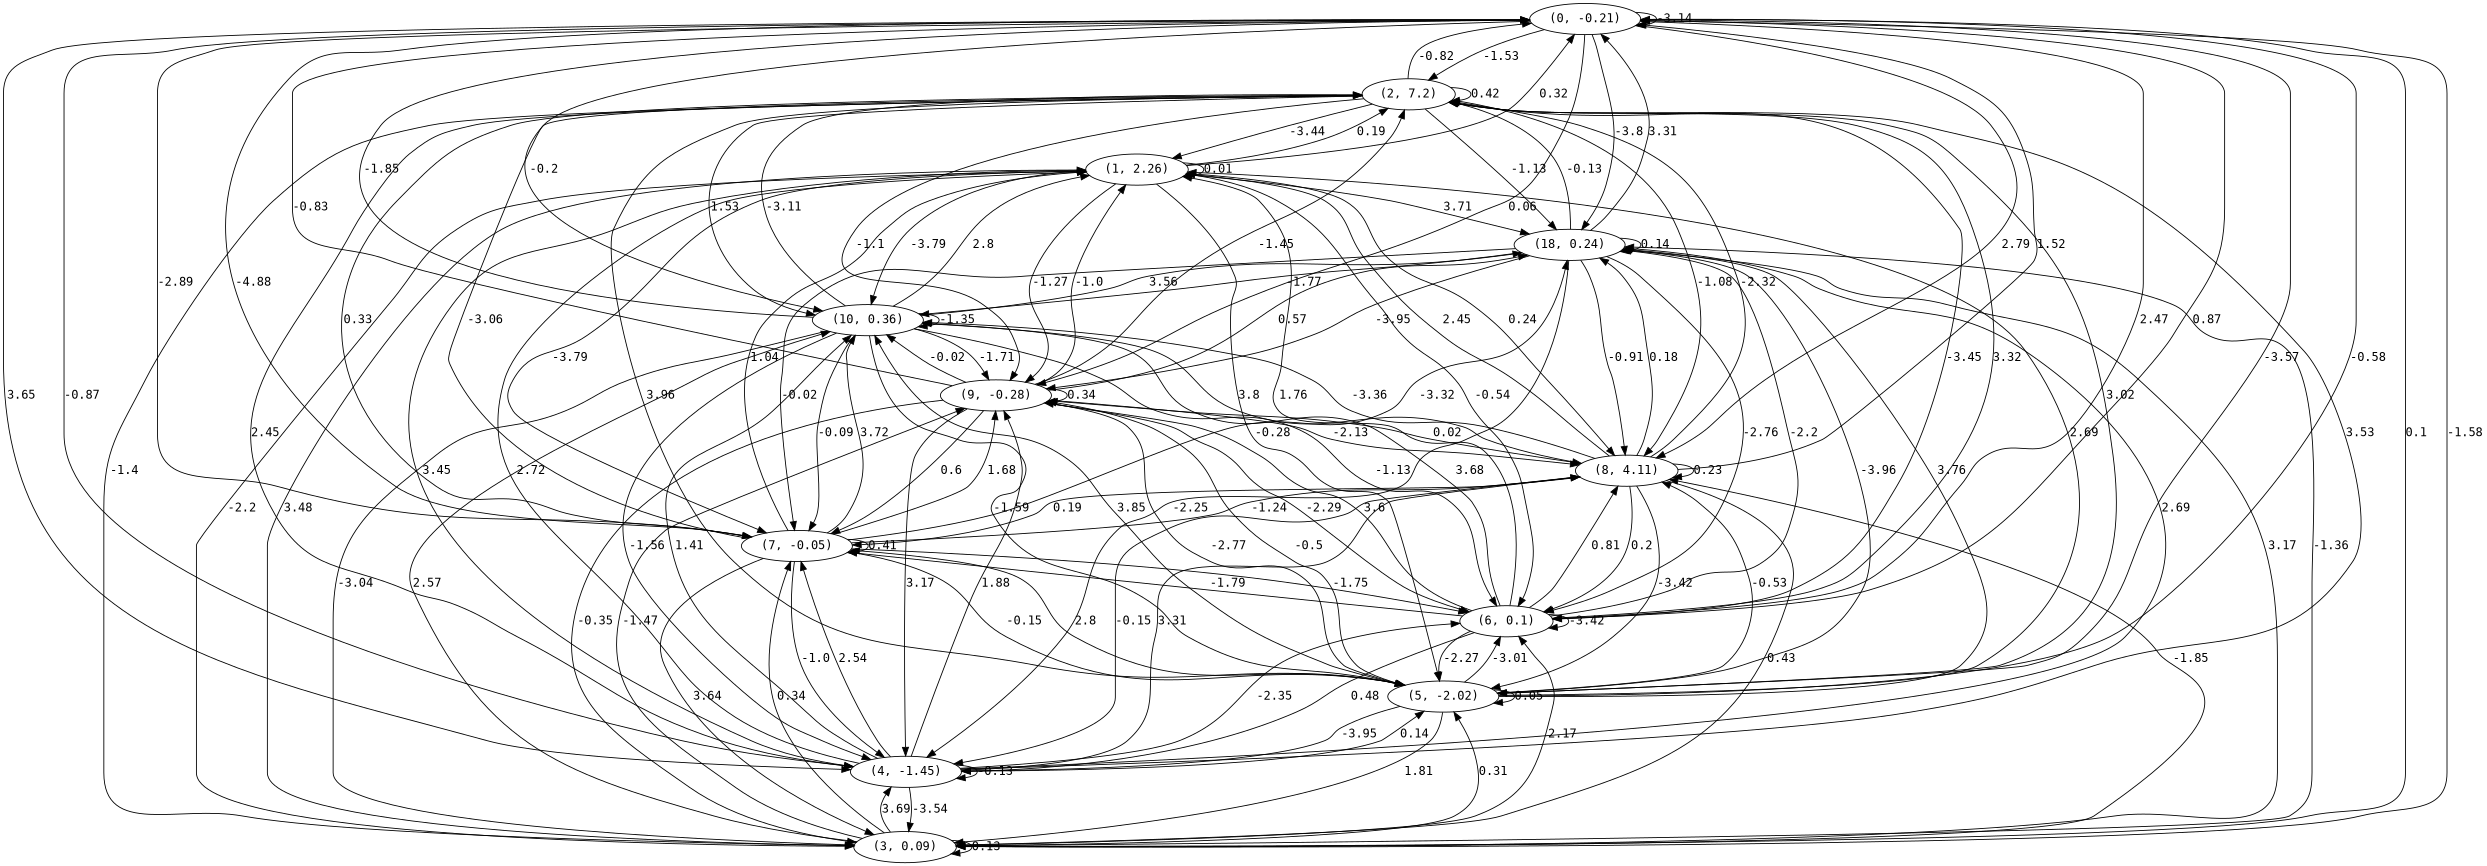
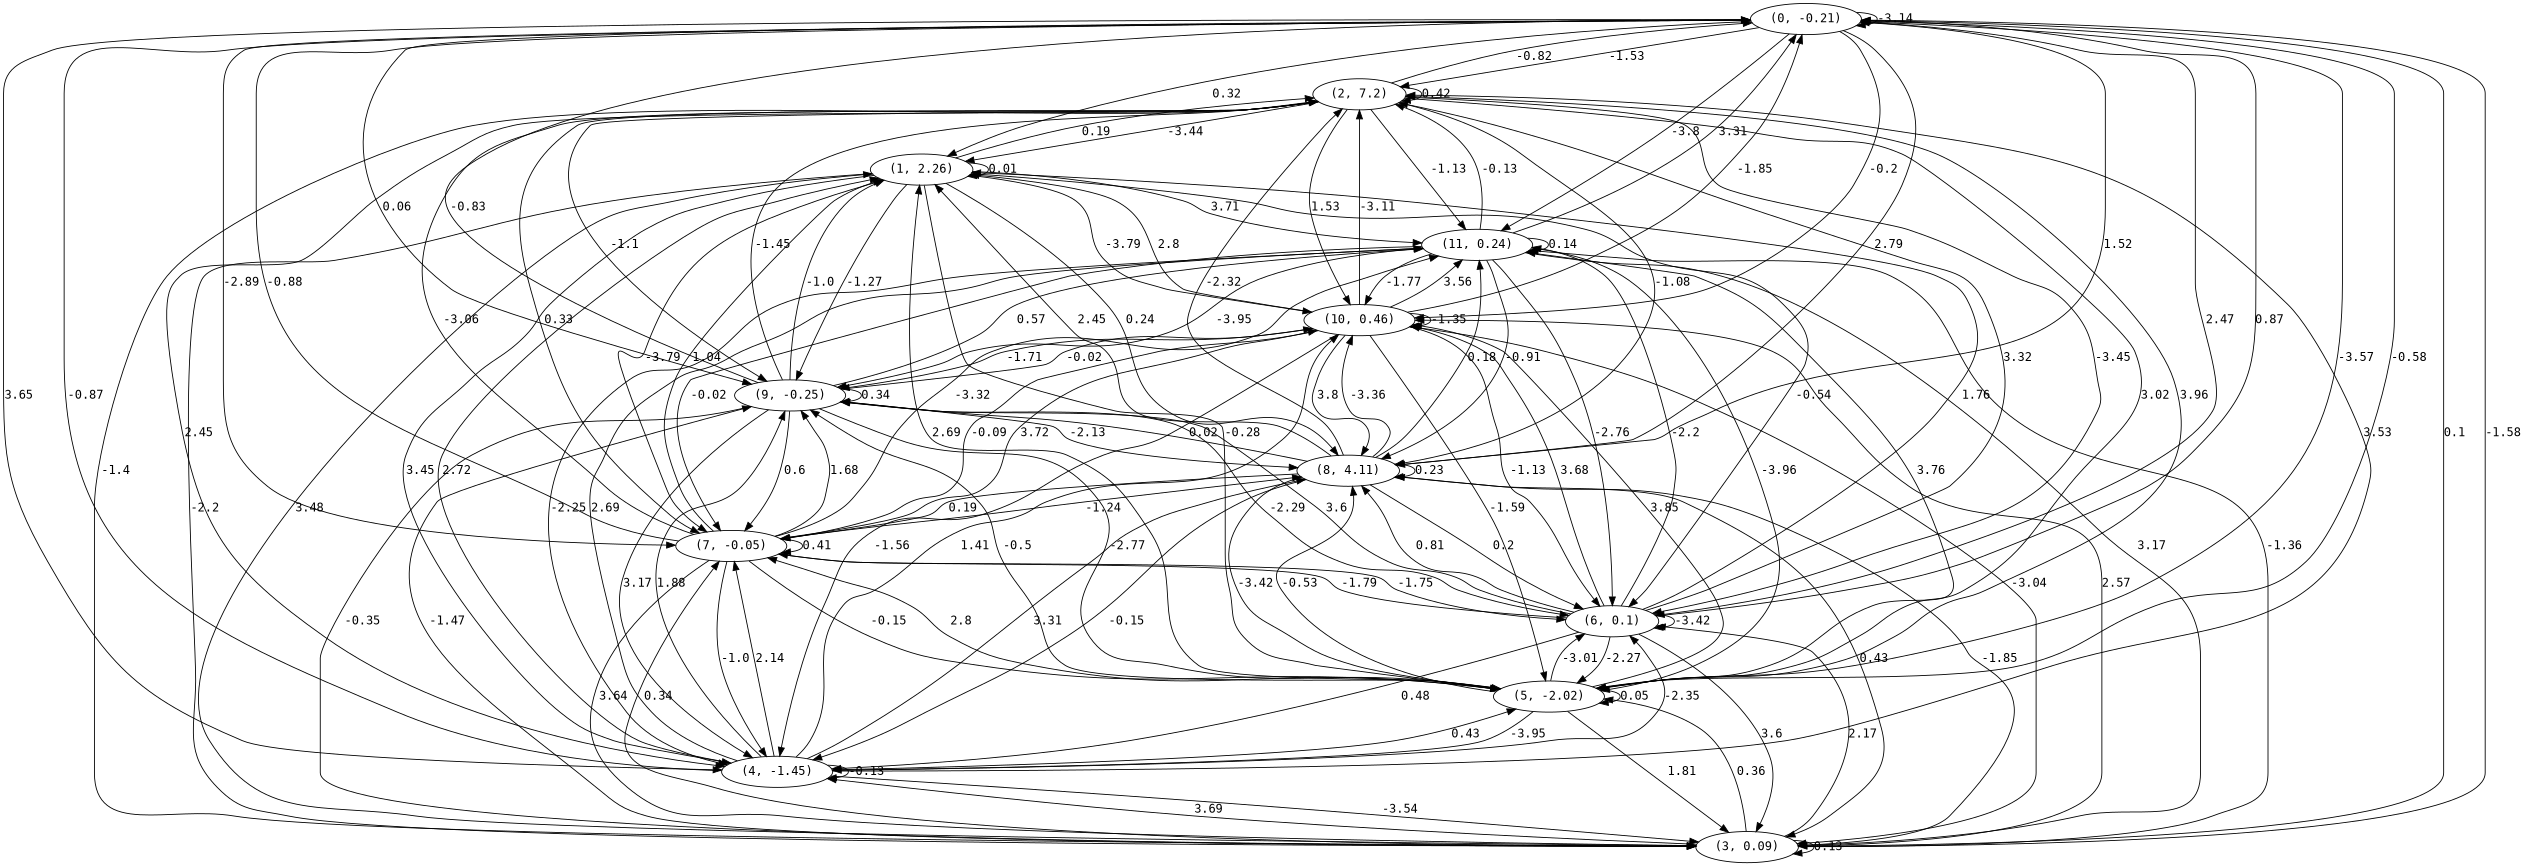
edge "(1, 2.26)" -> "(0, -0.21)": reversed
node "(18, 0.24)": label "(18, 0.24)" -> "(11, 0.24)"
edge "(7, -0.05)" -> "(0, -0.21)": label "-4.88" -> "-0.88"
node "(10, 0.36)": label "(10, 0.36)" -> "(10, 0.46)"
node "(9, -0.28)": label "(9, -0.28)" -> "(9, -0.25)"
edge "(4, -1.45)" -> "(7, -0.05)": label "2.54" -> "2.14"
edge "(6, 0.1)" -> "(3, 0.09)": added, label "3.6"
edge "(4, -1.45)" -> "(5, -2.02)": label "0.14" -> "0.43"
edge "(3, 0.09)" -> "(5, -2.02)": label "0.31" -> "0.36"
